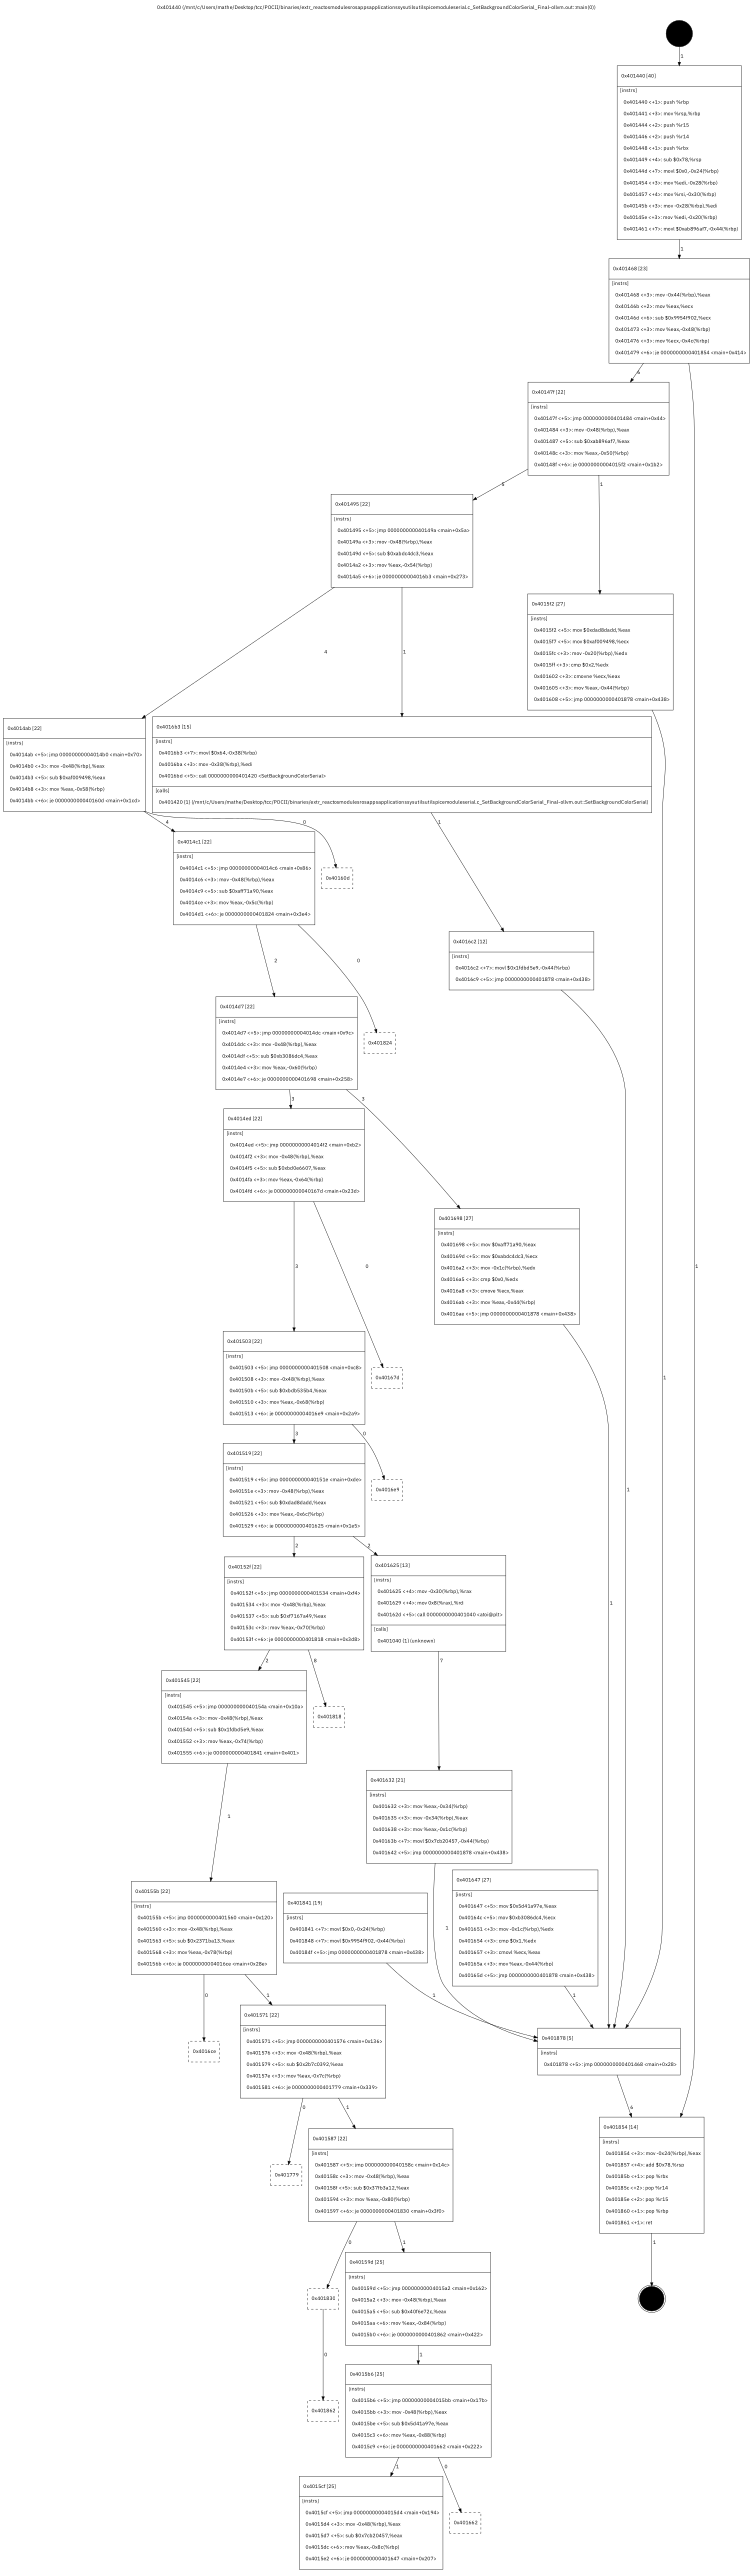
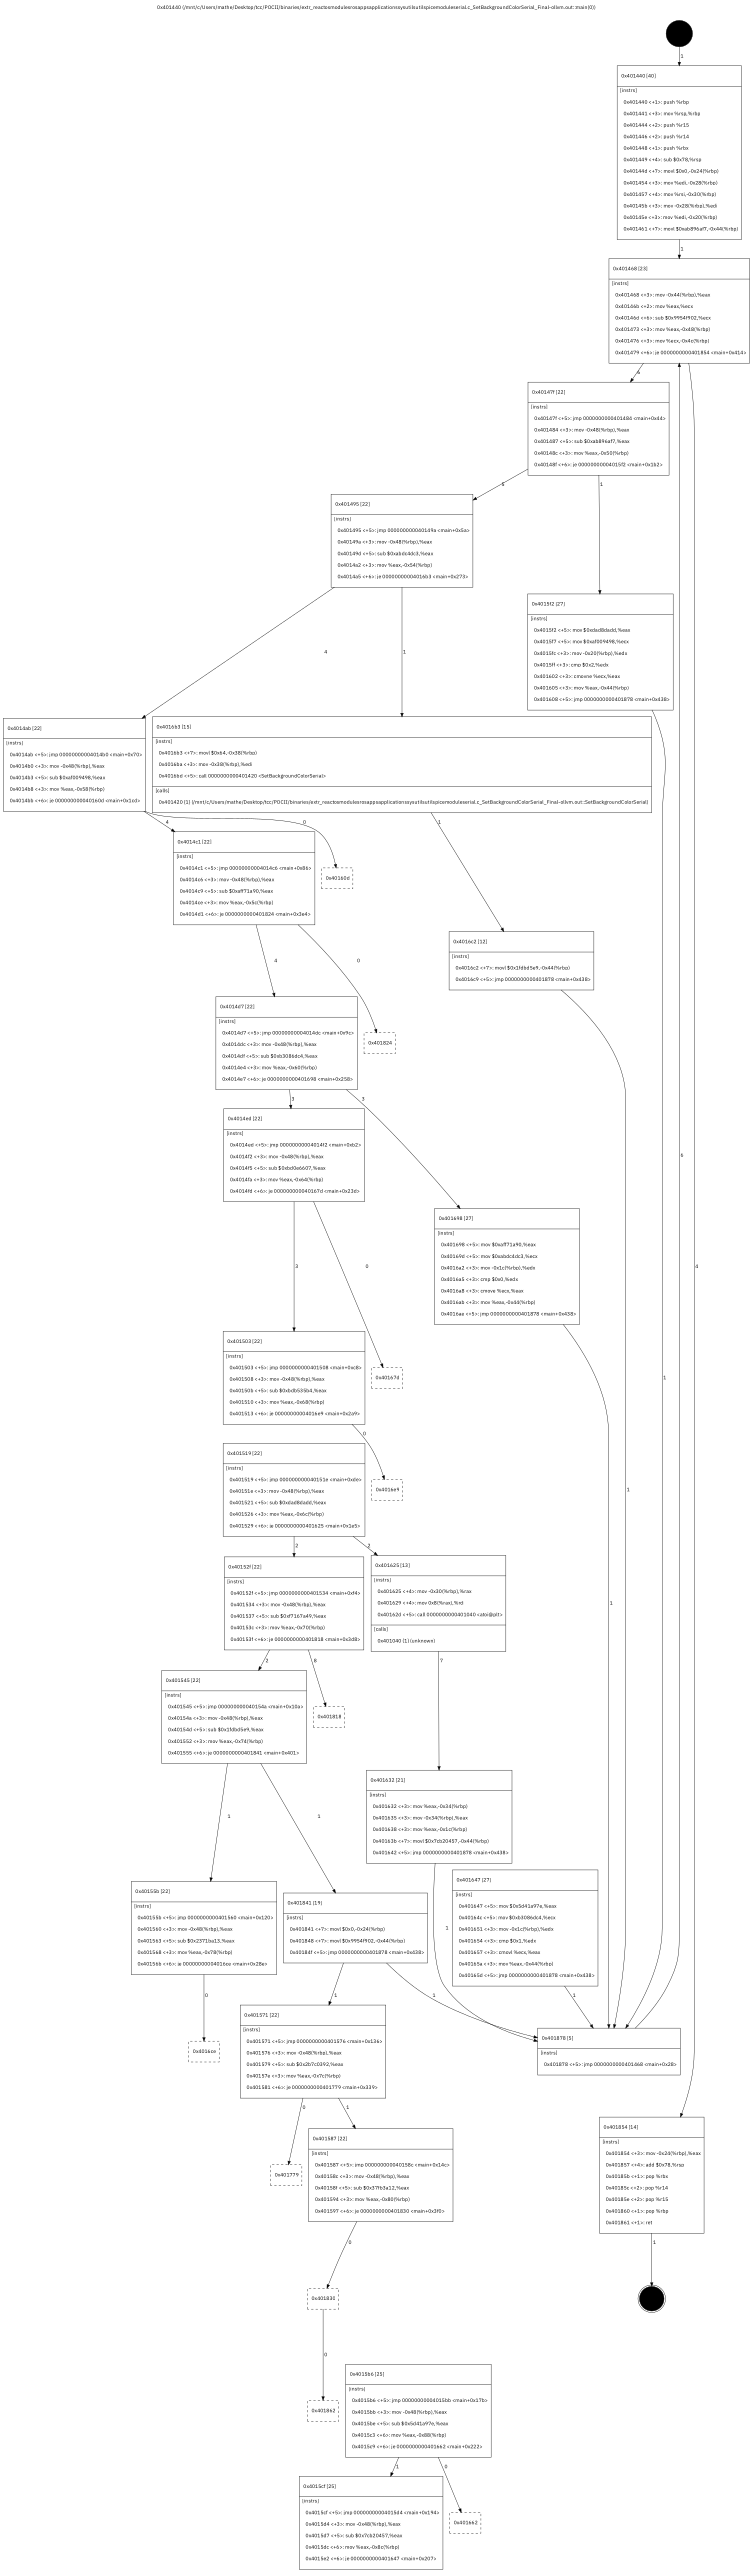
edge "0x4014c1 [22]" -> "0x4014d7 [22]": label " 2" -> " 4"
edge "0x401468 [23]" -> "0x401854 [14]": label " 1" -> " 4"
edge "0x401503 [22]" -> "0x401519 [22]": removed, label "3"
edge "0x401545 [22]" -> "0x401841 [19]": added, label "1"
edge "0x40155b [22]" -> "0x401571 [22]": now "0x401841 [19]" -> "0x401571 [22]"
edge "0x401878 [5]" -> "0x401854 [14]": now "0x401878 [5]" -> "0x401468 [23]"
node "0x40159d [25]": removed
